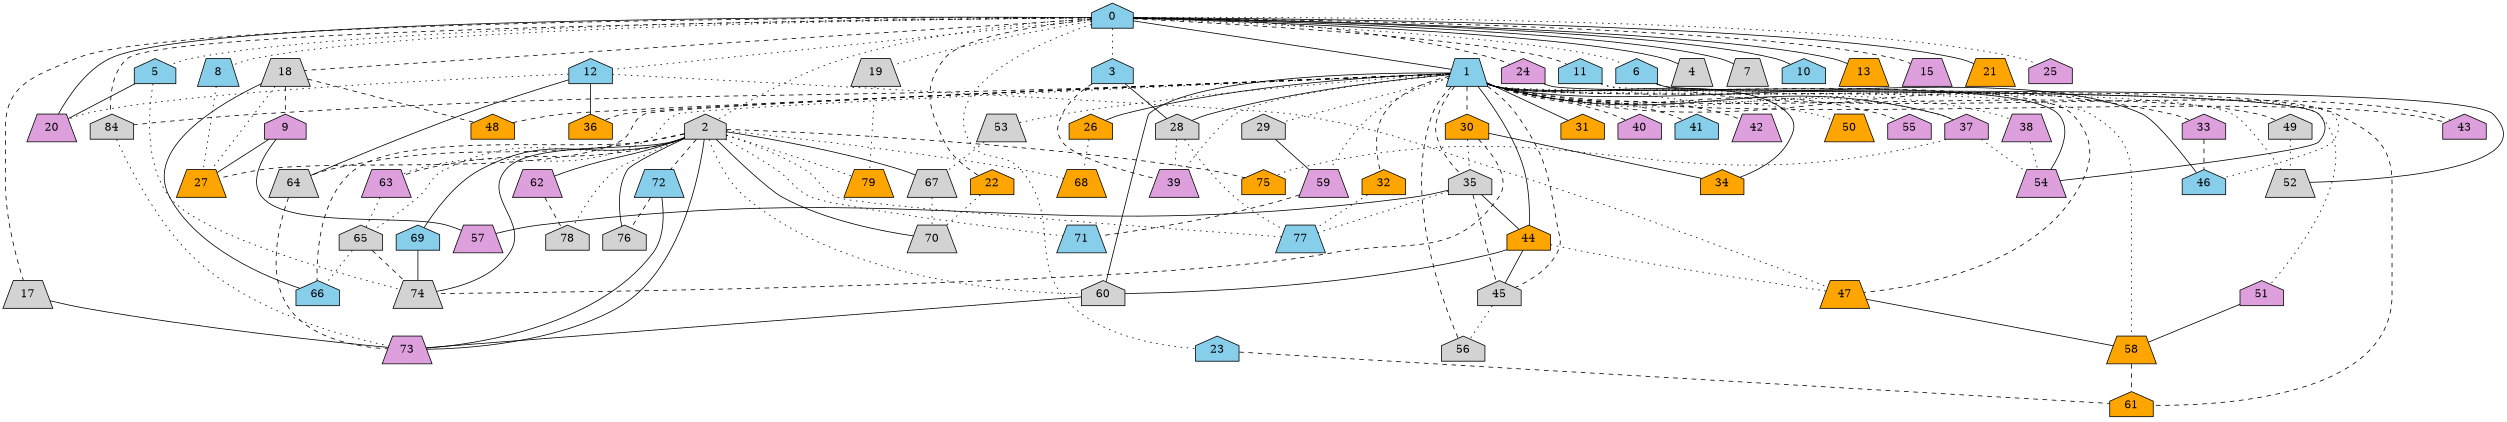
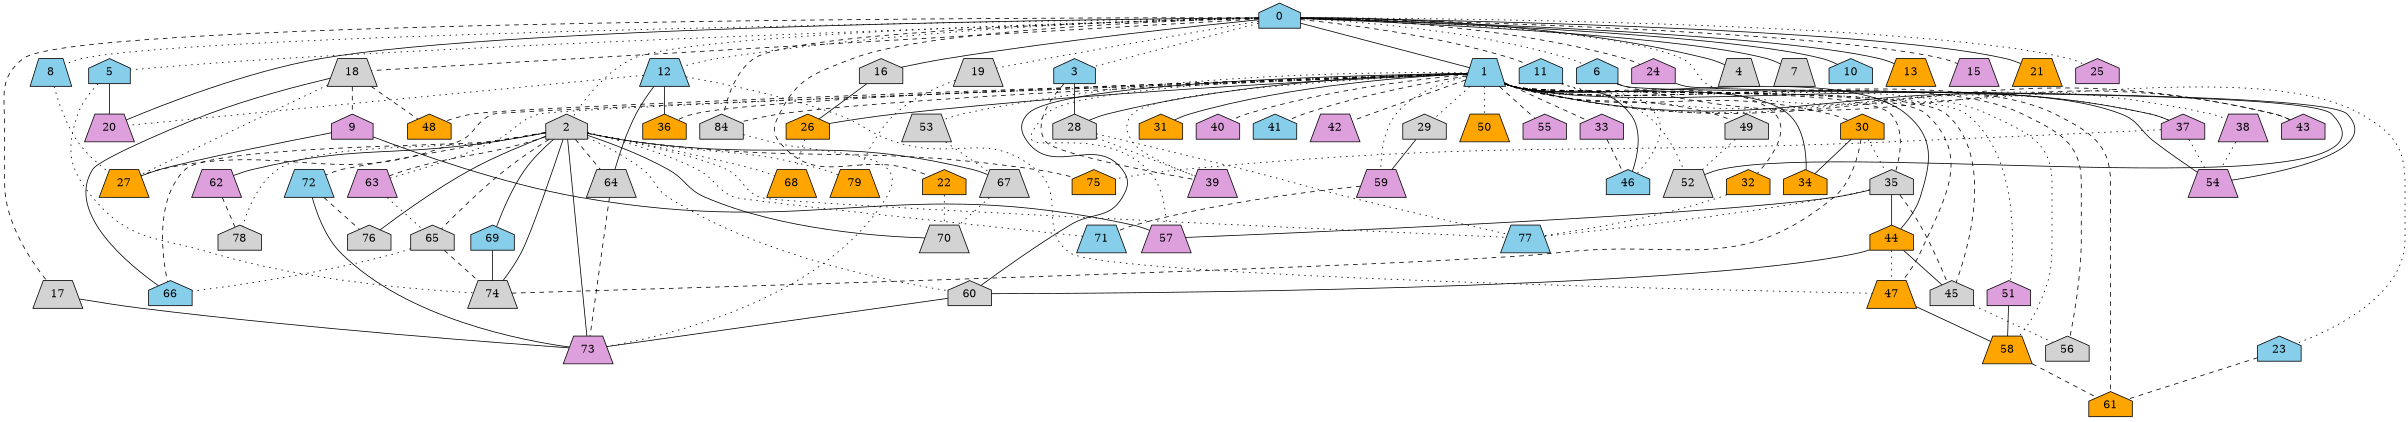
node "12": shape house -> trapezium
node "16": added
edge "1" -- "57": added
edge "2" -- "65": style dotted -> dashed
